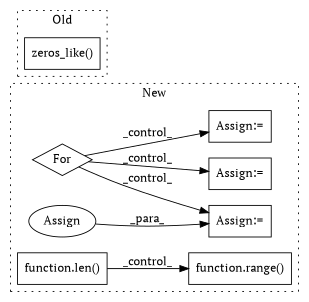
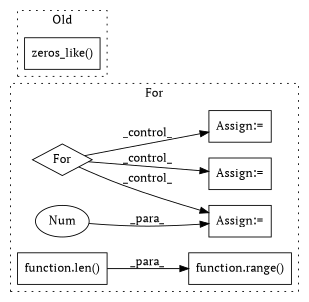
cluster "New": label "New" -> "For"
node "Assign": label "Assign" -> "Num"
edge "function.len()" -> "function.range()": label "_control_" -> "_para_"
